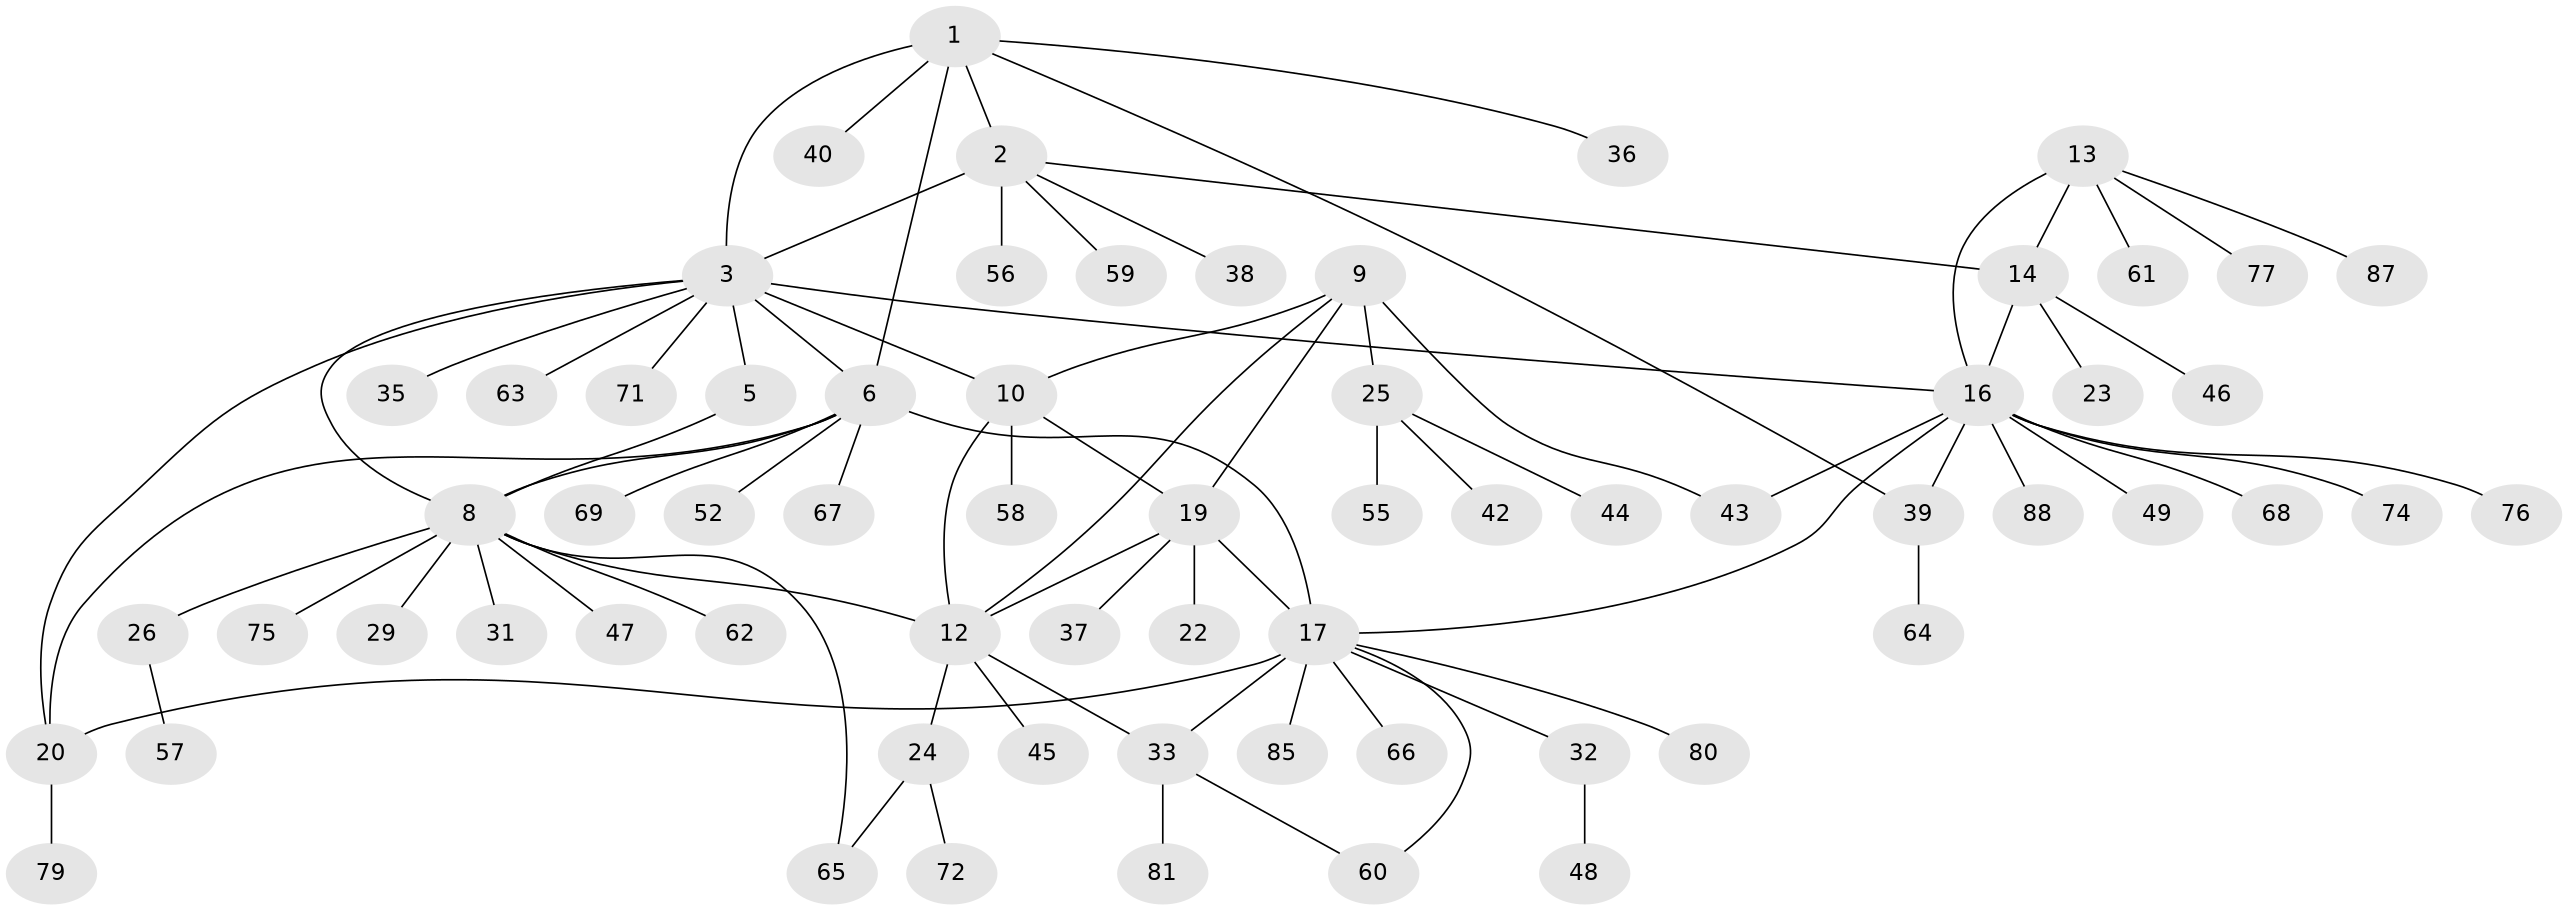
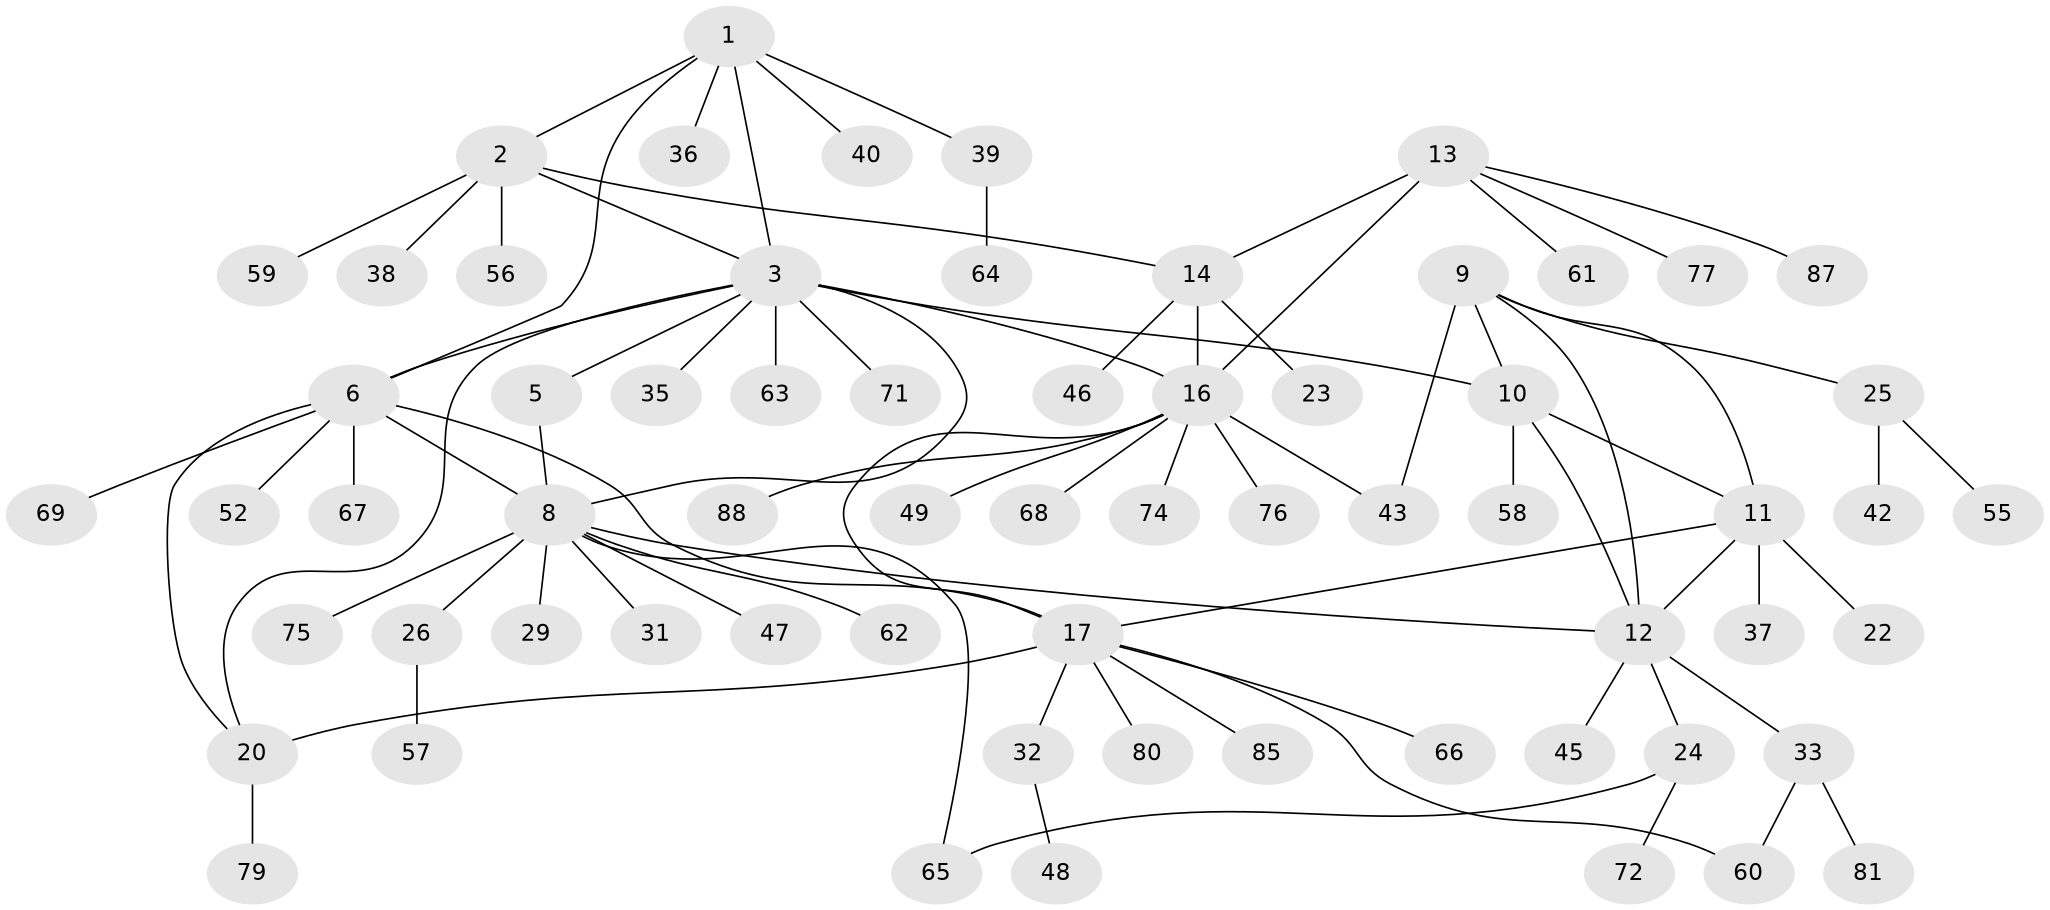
edge "16" -- "39": removed
node "19": label "19" -> "11"
node "44": removed
edge "17" -- "33": removed
